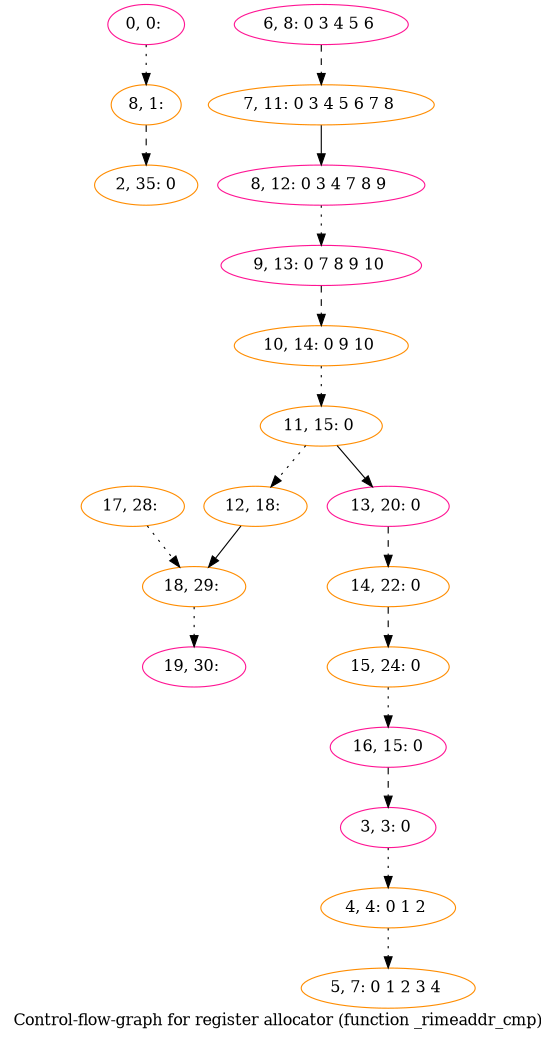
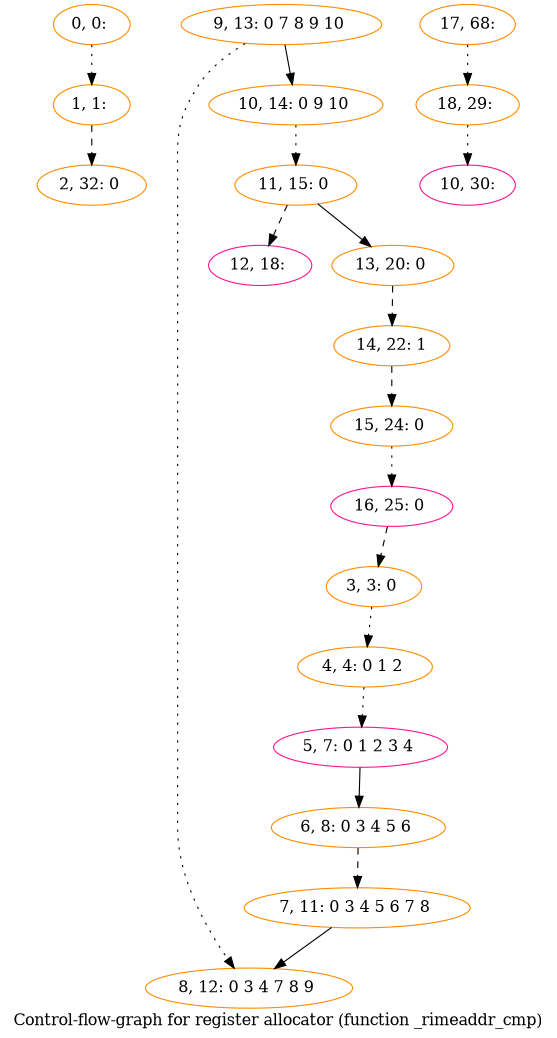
node "0, 0:": color deeppink -> darkorange
node "6, 8: 0 3 4 5 6": color deeppink -> darkorange
node "8, 1:": label "8, 1:" -> "1, 1:"
node "2, 35: 0": label "2, 35: 0" -> "2, 32: 0"
node "8, 12: 0 3 4 7 8 9": color deeppink -> darkorange
edge "8, 12: 0 3 4 7 8 9" -> "9, 13: 0 7 8 9 10": reversed
node "9, 13: 0 7 8 9 10": color deeppink -> darkorange
edge "9, 13: 0 7 8 9 10" -> "10, 14: 0 9 10": style dashed -> solid
edge "11, 15: 0" -> "12, 18:": style dotted -> dashed
node "17, 28:": label "17, 28:" -> "17, 68:"
node "12, 18:": color darkorange -> deeppink
node "13, 20: 0": color deeppink -> darkorange
edge "12, 18:" -> "18, 29:": removed
node "14, 22: 0": label "14, 22: 0" -> "14, 22: 1"
node "19, 30:": label "19, 30:" -> "10, 30:"
node "16, 15: 0": label "16, 15: 0" -> "16, 25: 0"
edge "5, 7: 0 1 2 3 4" -> "6, 8: 0 3 4 5 6": added
node "3, 3: 0": color deeppink -> darkorange
node "5, 7: 0 1 2 3 4": color darkorange -> deeppink
